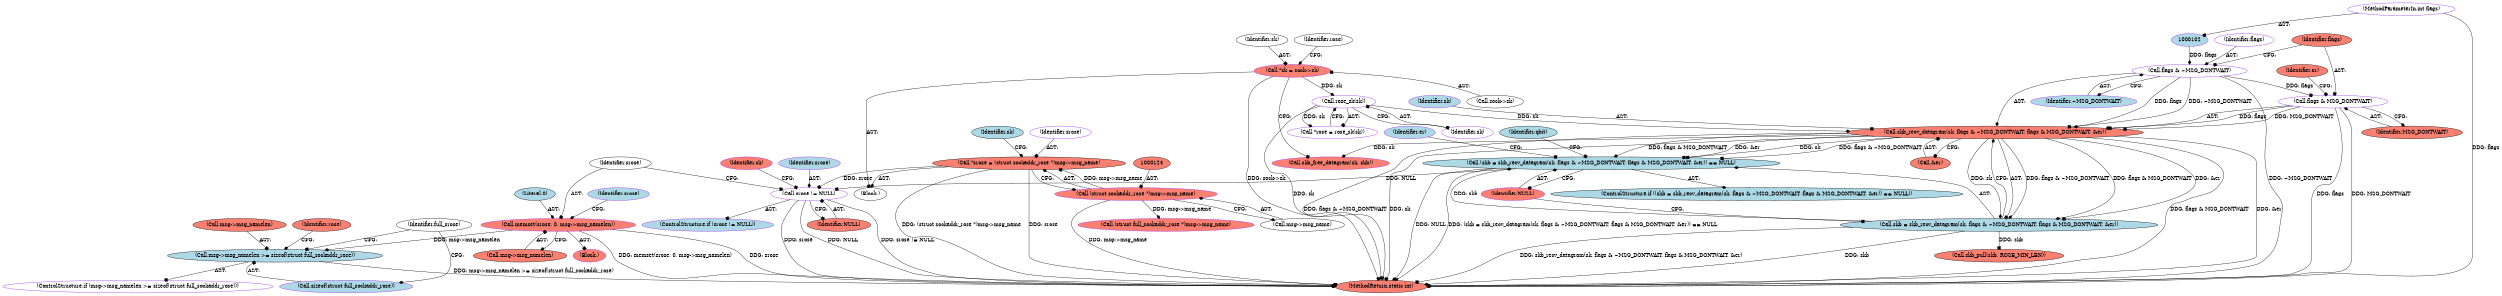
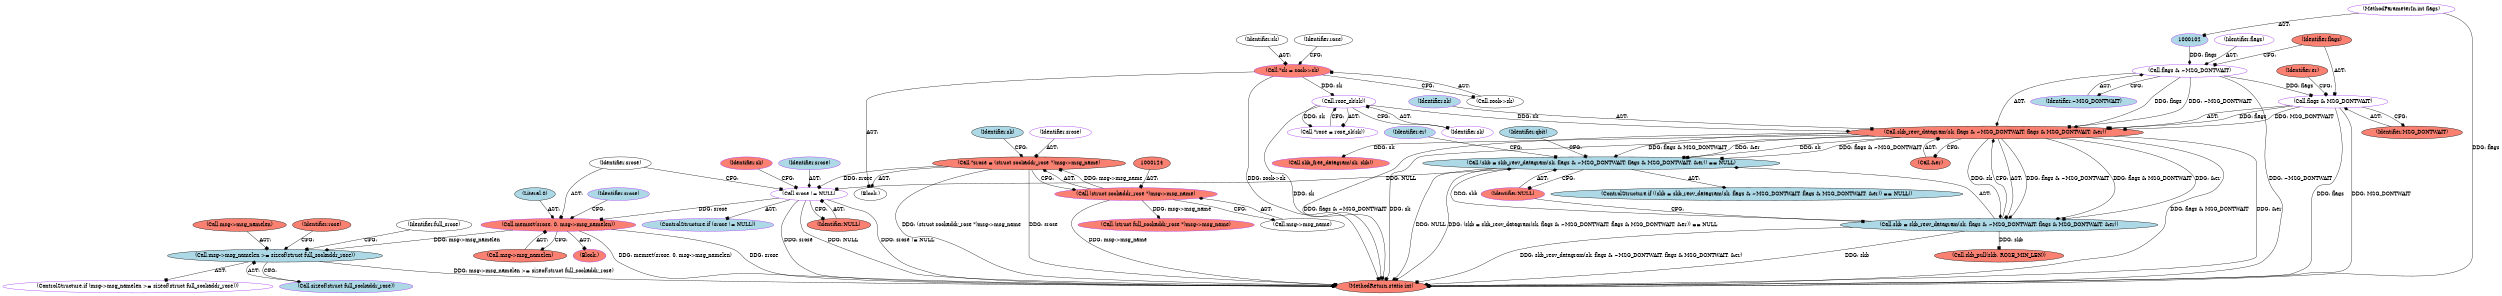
edge "(Call,*sk = sock->sk)" -> "(Call,skb_free_datagram(sk, skb))": now "(Call,*sk = sock->sk)" -> "(Call,sock->sk)"
edge "(Call,srose != NULL)" -> "(Call,memset(srose, 0, msg->msg_namelen))": added, label "DDG: srose"
edge "(Identifier,full_srose)" -> "(Call,sizeof(struct full_sockaddr_rose))": now "(Call,msg->msg_namelen >= sizeof(struct full_sockaddr_rose))" -> "(Call,sizeof(struct full_sockaddr_rose))"
